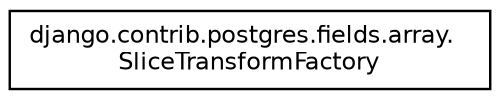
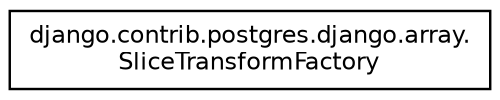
node "django.contrib.postgres.fields.array. SliceTransformFactory": label "django.contrib.postgres.fields.array. SliceTransformFactory" -> "django.contrib.postgres.django.array. SliceTransformFactory"
